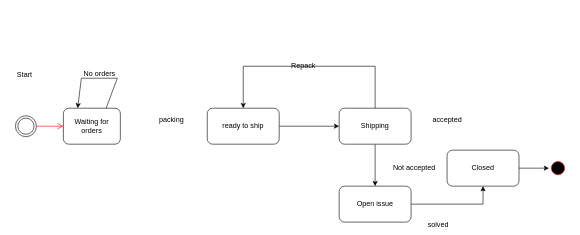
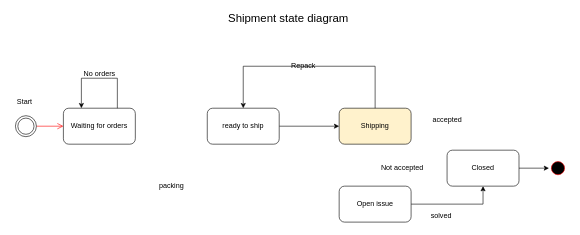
node "Shipment state diagram": added
node "Start": moved (24, 75) -> (24, 102)
node "packing": moved (171, 120) -> (171, 186)
node "Waiting for orders": size 57x36 -> 72x36
node "Shipping": fillcolor #ffffff -> #fff2cc
node "Not accepted": moved (414, 168) -> (402, 168)
edge "Shipping" -> "Open issue": removed
node "solved": moved (438, 225) -> (441, 216)
